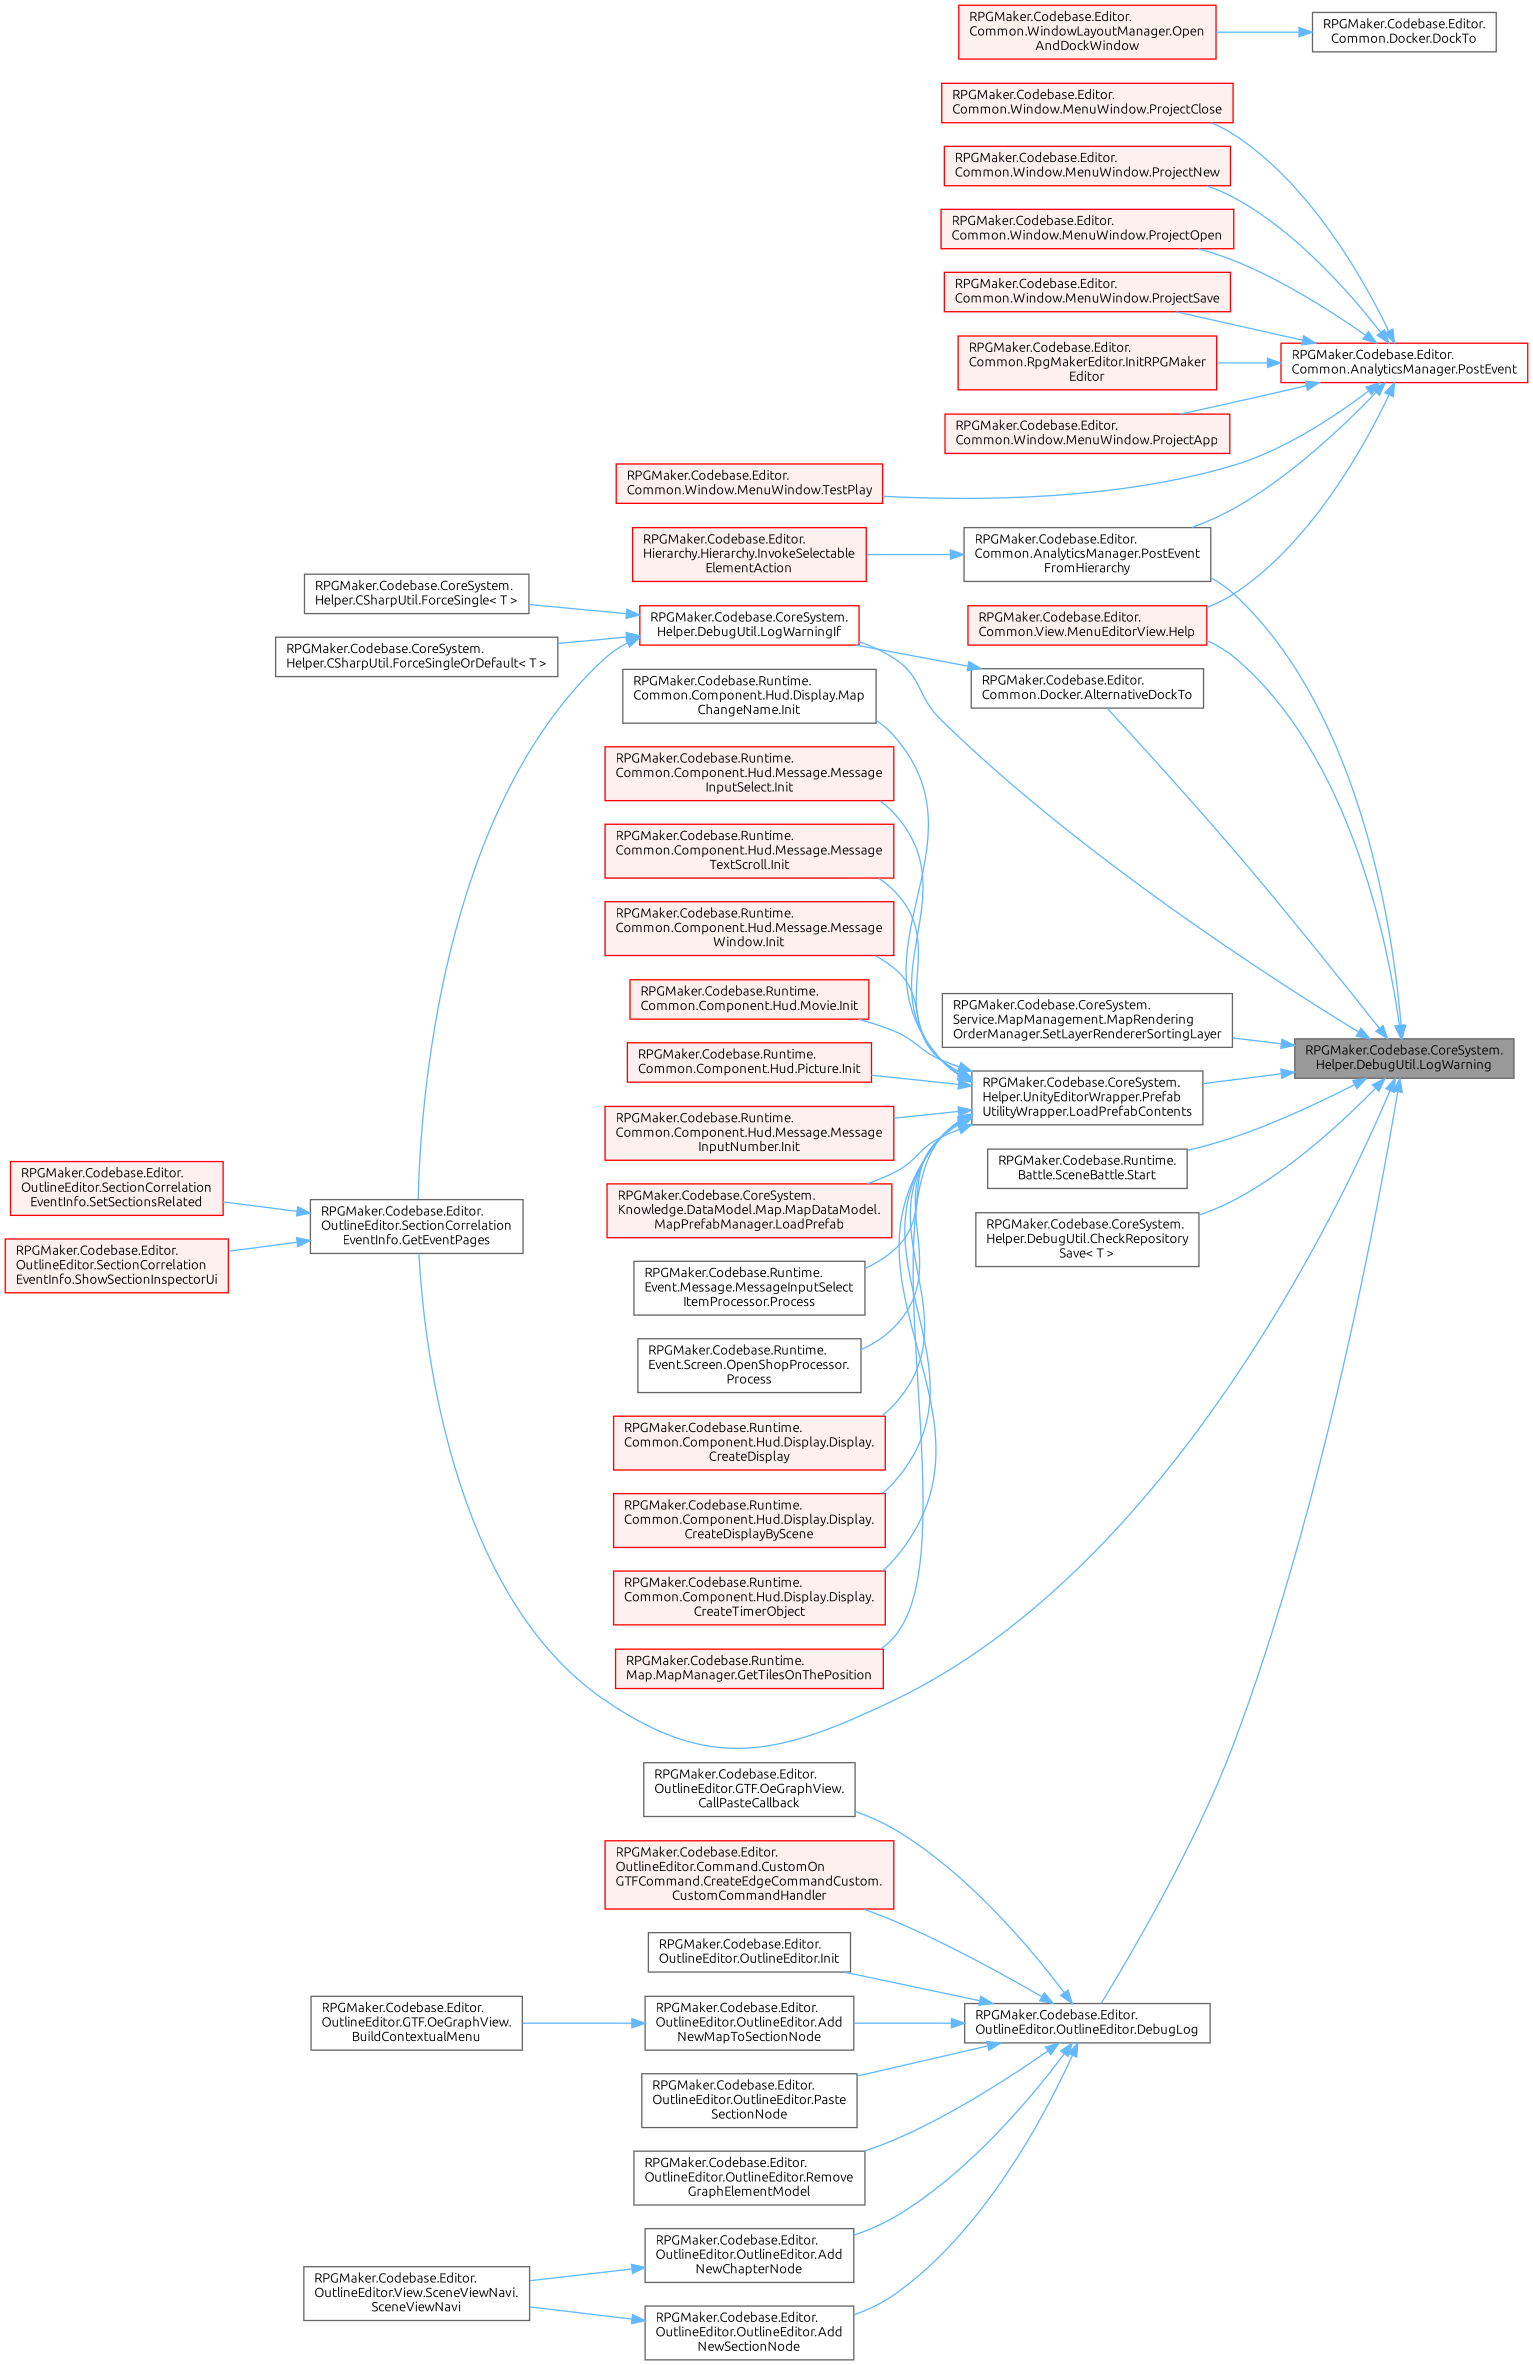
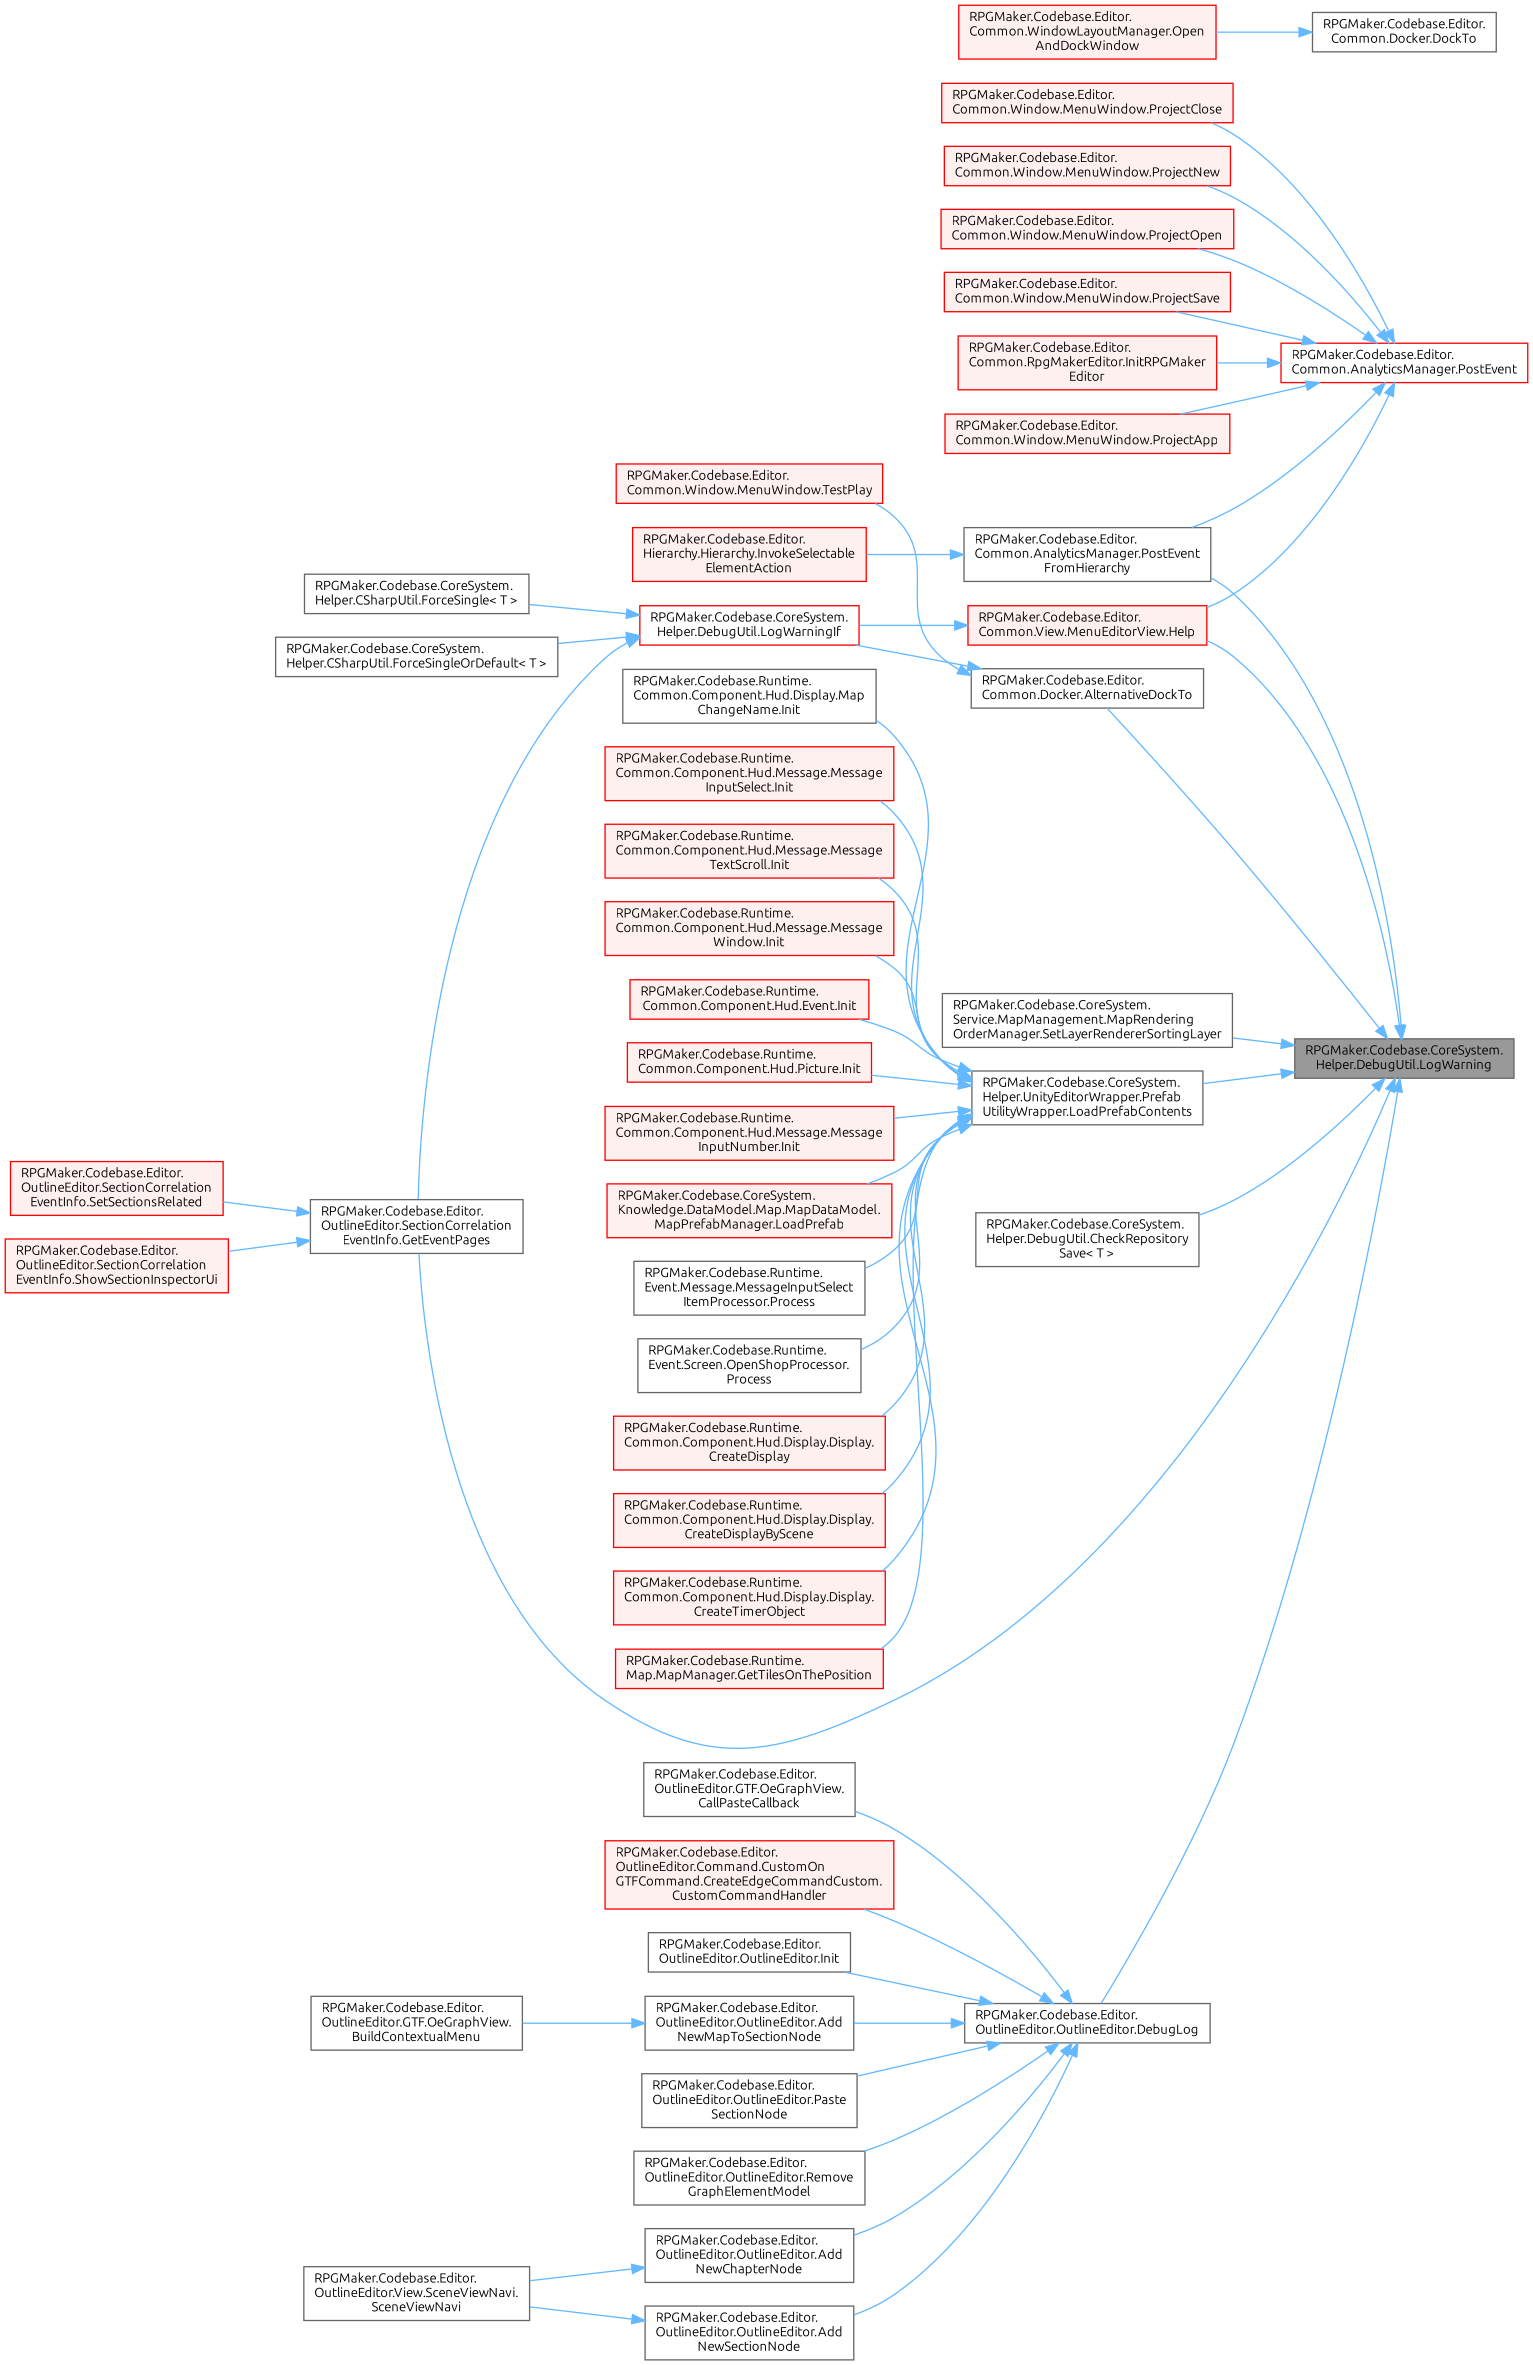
edge "RPGMaker.Codebase.Editor. Common.Window.MenuWindow.TestPlay" -> "RPGMaker.Codebase.Editor. Common.AnalyticsManager.PostEvent": now "RPGMaker.Codebase.Editor. Common.Window.MenuWindow.TestPlay" -> "RPGMaker.Codebase.Editor. Common.Docker.AlternativeDockTo"
edge "RPGMaker.Codebase.CoreSystem. Helper.DebugUtil.LogWarningIf" -> "RPGMaker.Codebase.CoreSystem. Helper.DebugUtil.LogWarning": now "RPGMaker.Codebase.CoreSystem. Helper.DebugUtil.LogWarningIf" -> "RPGMaker.Codebase.Editor. Common.View.MenuEditorView.Help"
node "RPGMaker.Codebase.Runtime. Common.Component.Hud.Movie.Init": label "RPGMaker.Codebase.Runtime. Common.Component.Hud.Movie.Init" -> "RPGMaker.Codebase.Runtime. Common.Component.Hud.Event.Init"
node "RPGMaker.Codebase.Runtime. Battle.SceneBattle.Start": removed
